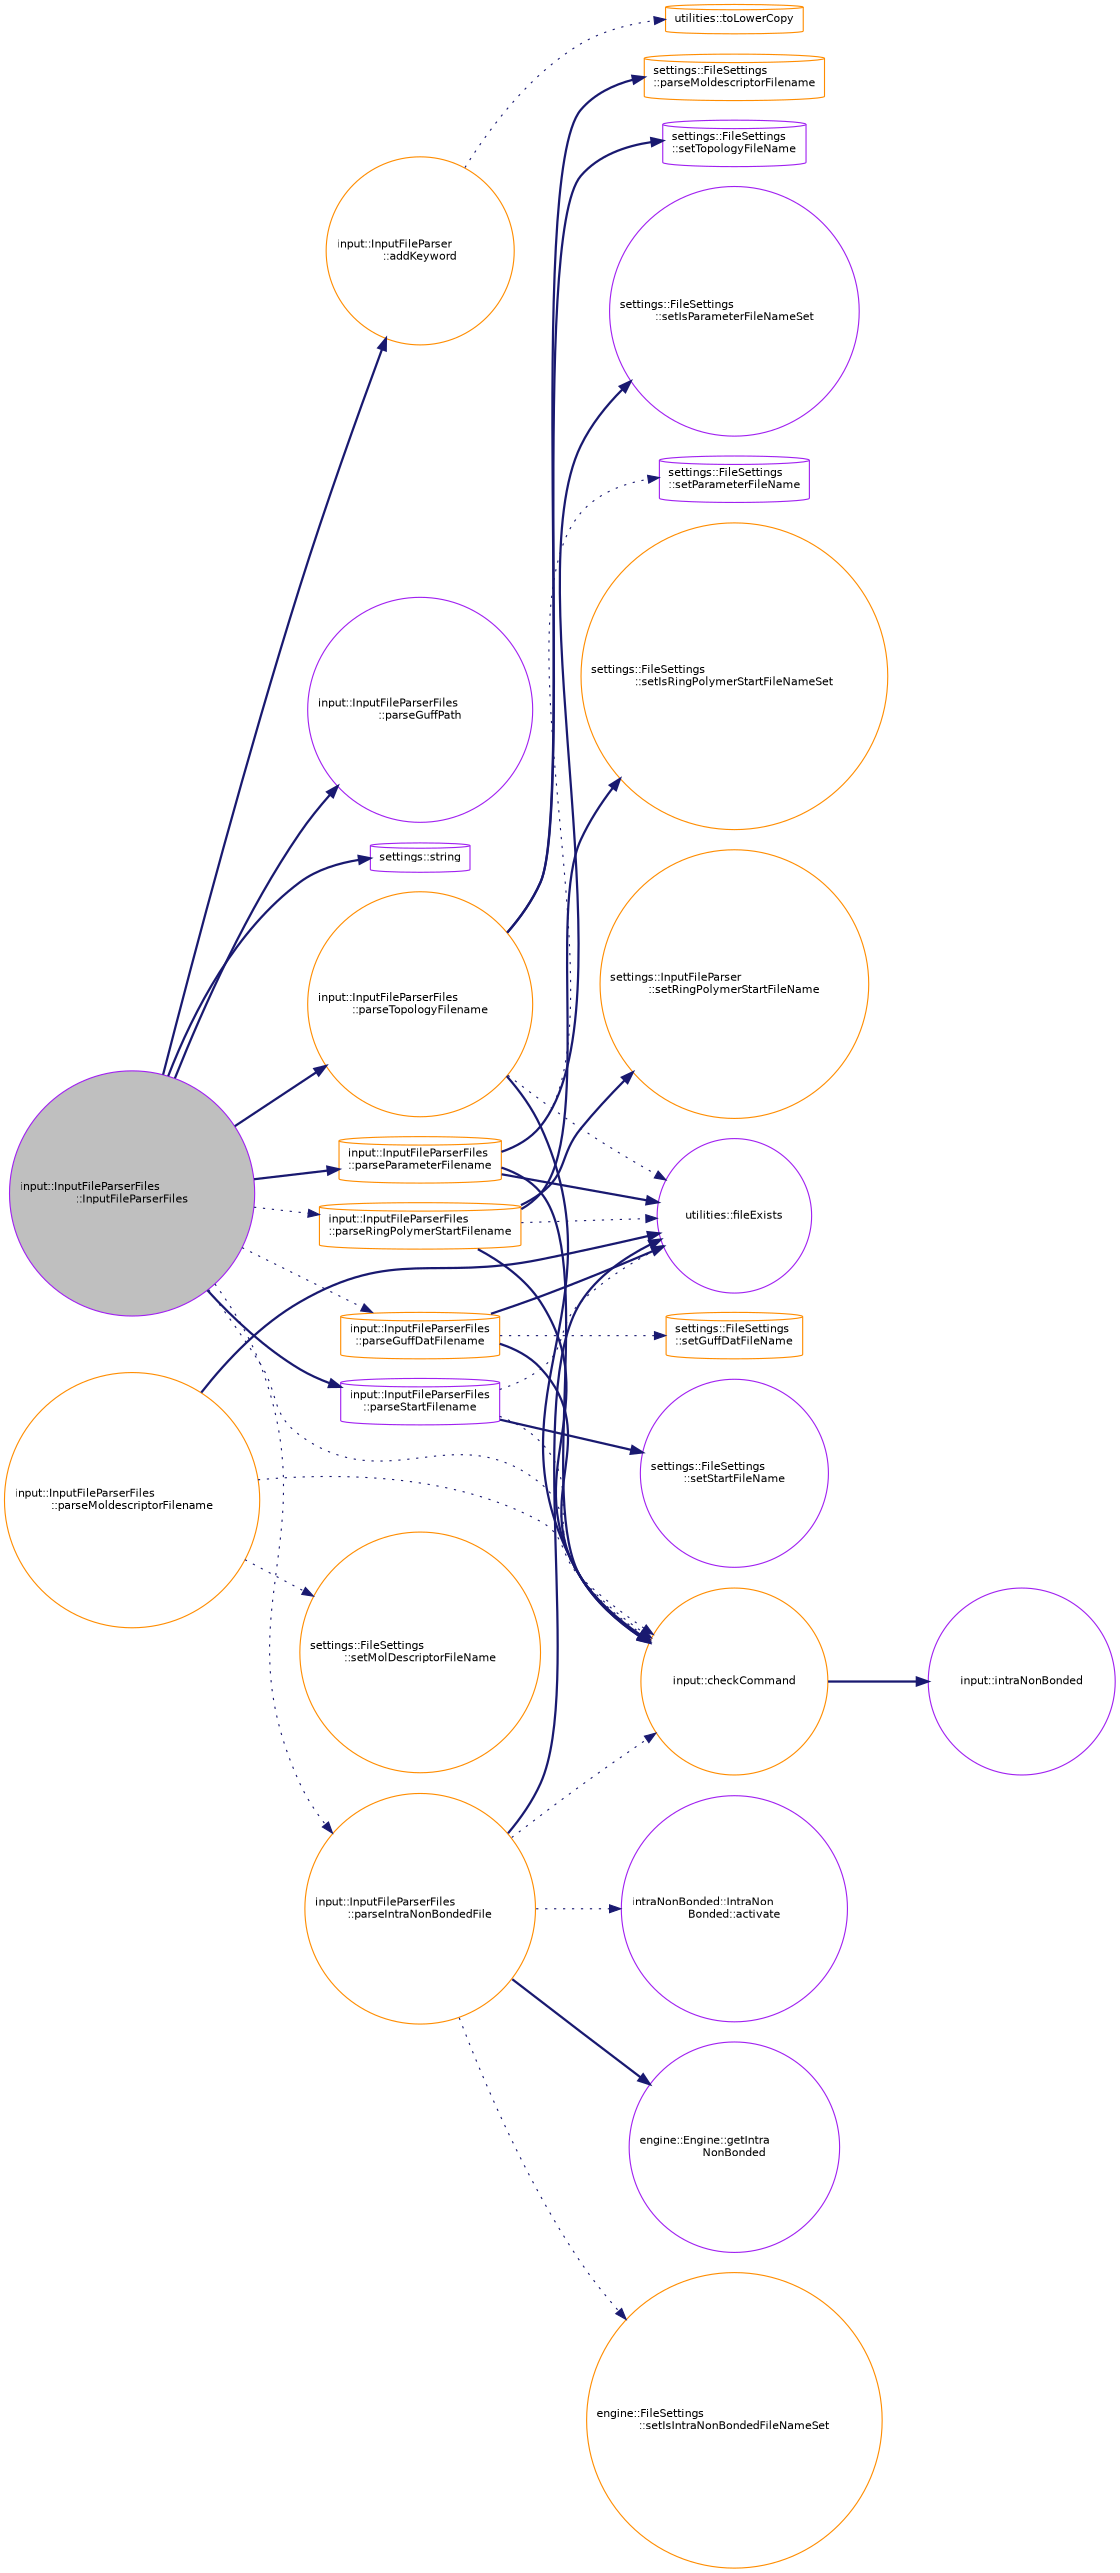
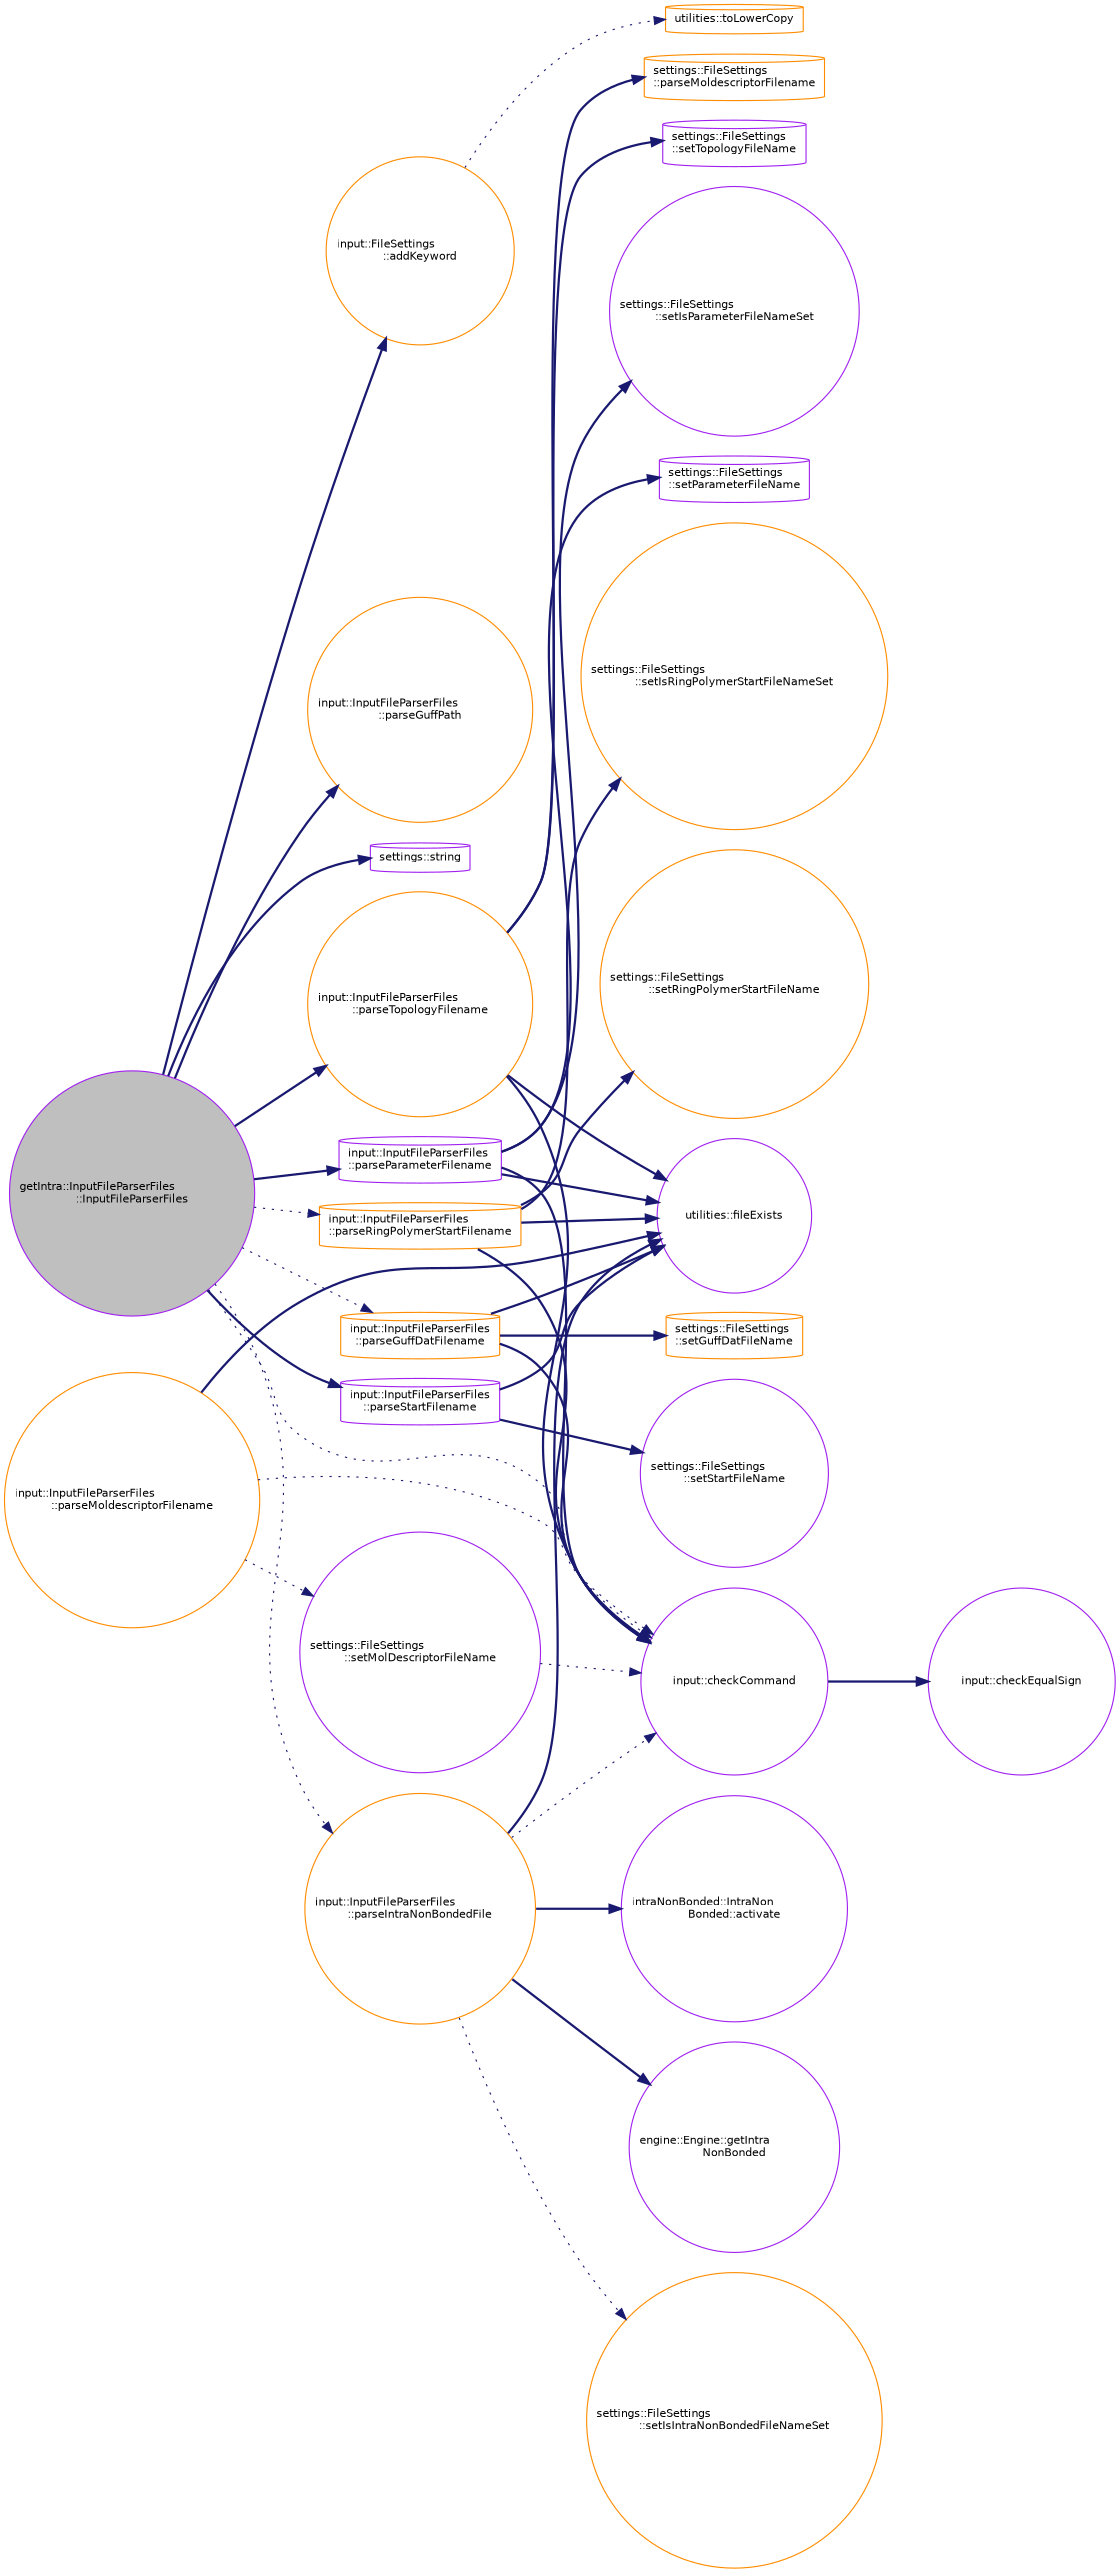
node "input::InputFileParser ::addKeyword": label "input::InputFileParser ::addKeyword" -> "input::FileSettings ::addKeyword"
node "input::InputFileParserFiles ::parseGuffPath": color purple -> darkorange
edge "input::InputFileParserFiles ::parseParameterFilename" -> "settings::FileSettings ::setParameterFileName": style dotted -> bold
node "settings::InputFileParser ::setRingPolymerStartFileName": label "settings::InputFileParser ::setRingPolymerStartFileName" -> "settings::FileSettings ::setRingPolymerStartFileName"
edge "input::InputFileParserFiles ::parseTopologyFilename" -> "utilities::fileExists": style dotted -> bold
node "input::InputFileParserFiles ::parseParameterFilename": color darkorange -> purple
node "input::InputFileParserFiles ::InputFileParserFiles": label "input::InputFileParserFiles ::InputFileParserFiles" -> "getIntra::InputFileParserFiles ::InputFileParserFiles"
edge "input::InputFileParserFiles ::parseRingPolymerStartFilename" -> "utilities::fileExists": style dotted -> bold
edge "input::InputFileParserFiles ::parseStartFilename" -> "utilities::fileExists": style dotted -> bold
edge "input::InputFileParserFiles ::parseGuffDatFilename" -> "settings::FileSettings ::setGuffDatFileName": style dotted -> bold
edge "input::InputFileParserFiles ::parseStartFilename" -> "input::checkCommand": now "settings::FileSettings ::setMolDescriptorFileName" -> "input::checkCommand"
node "settings::FileSettings ::setMolDescriptorFileName": color darkorange -> purple
node "input::checkCommand": color darkorange -> purple
node "input::intraNonBonded": label "input::intraNonBonded" -> "input::checkEqualSign"
edge "input::InputFileParserFiles ::parseIntraNonBondedFile" -> "intraNonBonded::IntraNon Bonded::activate": style dotted -> bold
node "engine::FileSettings ::setIsIntraNonBondedFileNameSet": label "engine::FileSettings ::setIsIntraNonBondedFileNameSet" -> "settings::FileSettings ::setIsIntraNonBondedFileNameSet"
